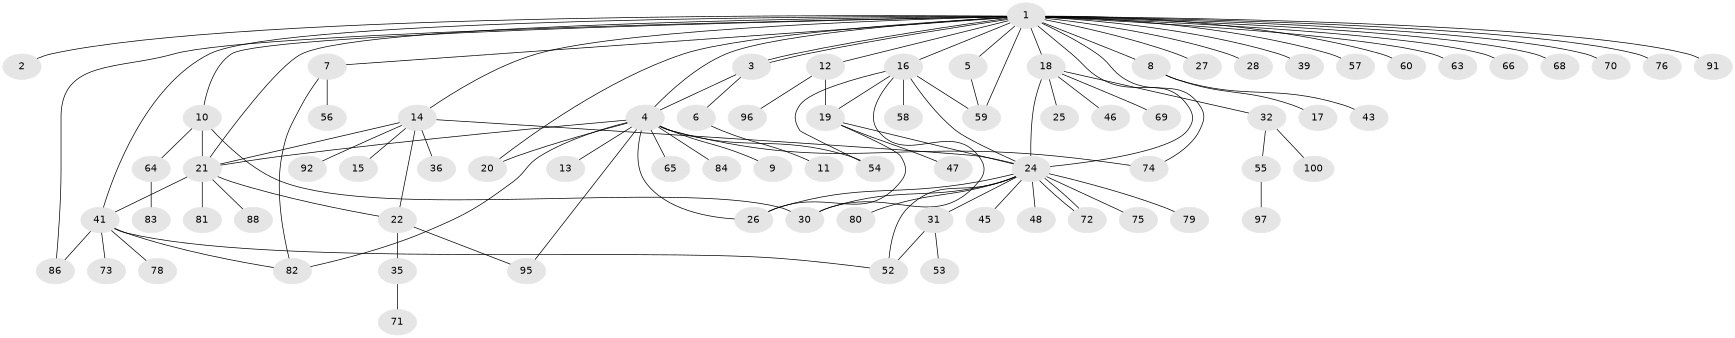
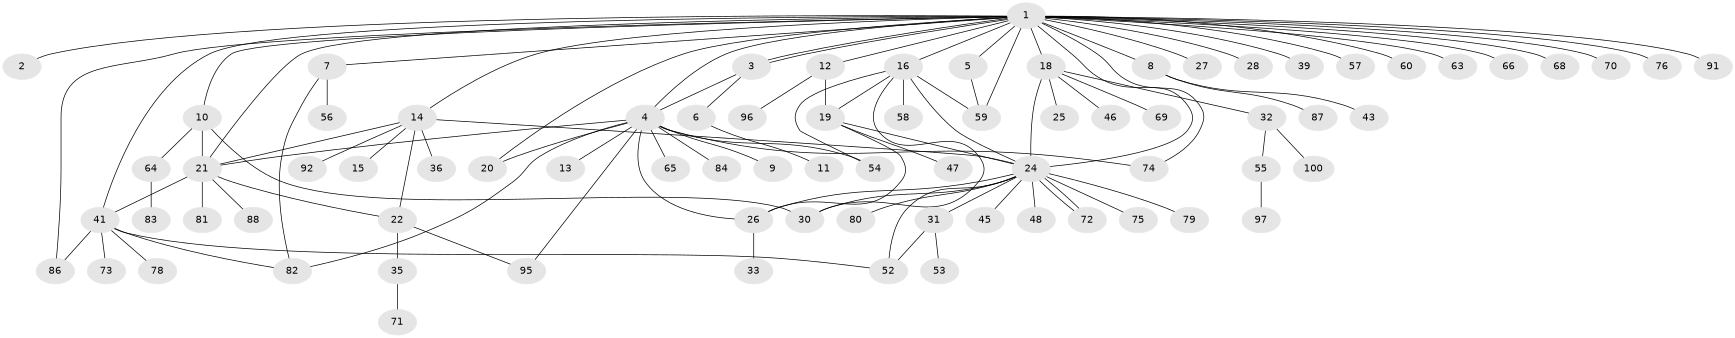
node "17": label "17" -> "87"
node "33": added
